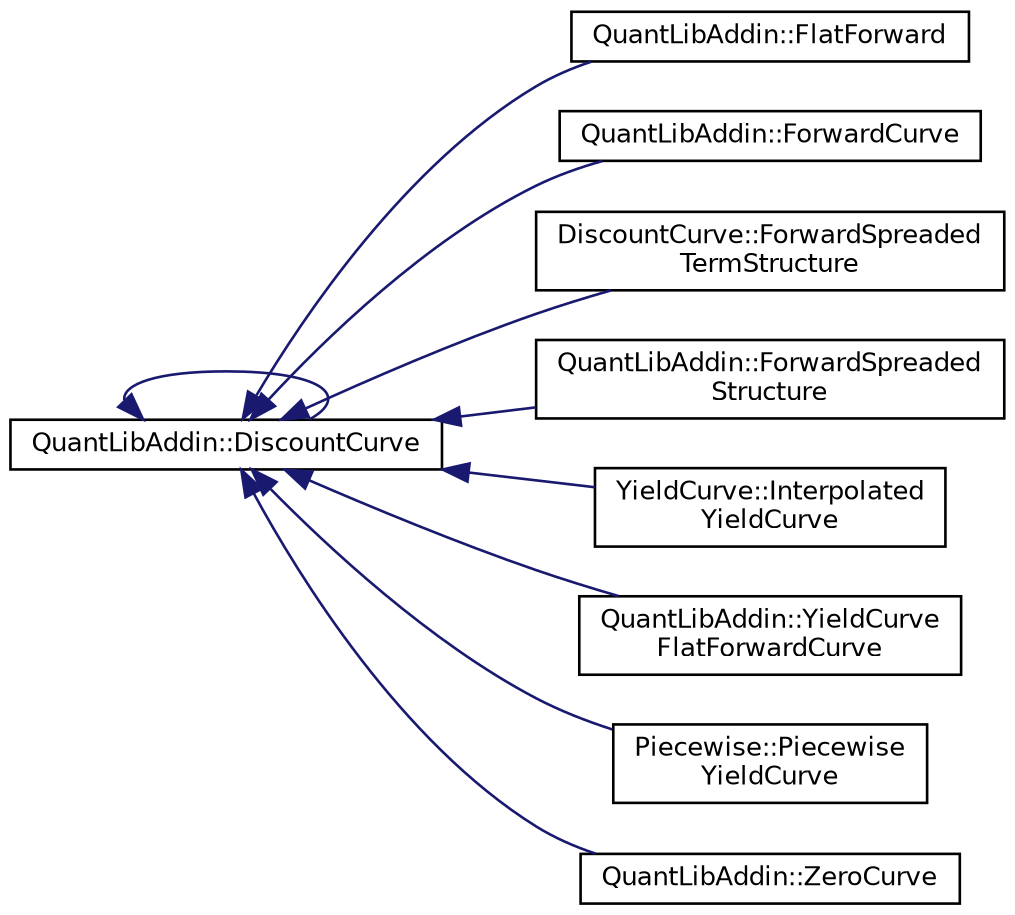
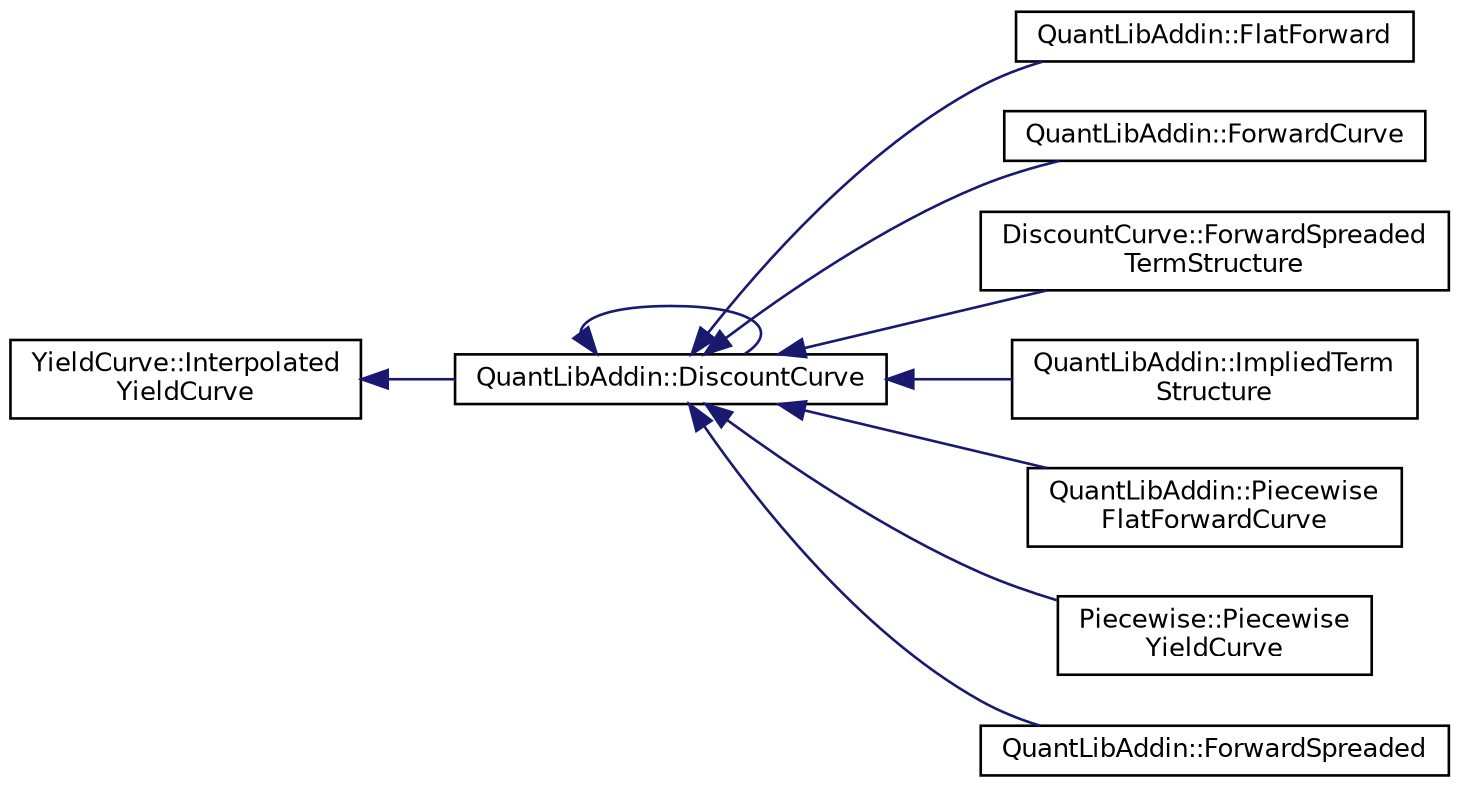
node "QuantLibAddin::ForwardSpreaded Structure": label "QuantLibAddin::ForwardSpreaded Structure" -> "QuantLibAddin::ImpliedTerm Structure"
edge "YieldCurve::Interpolated YieldCurve" -> "QuantLibAddin::DiscountCurve": reversed
node "QuantLibAddin::YieldCurve FlatForwardCurve": label "QuantLibAddin::YieldCurve FlatForwardCurve" -> "QuantLibAddin::Piecewise FlatForwardCurve"
node "QuantLibAddin::ZeroCurve": label "QuantLibAddin::ZeroCurve" -> "QuantLibAddin::ForwardSpreaded"
